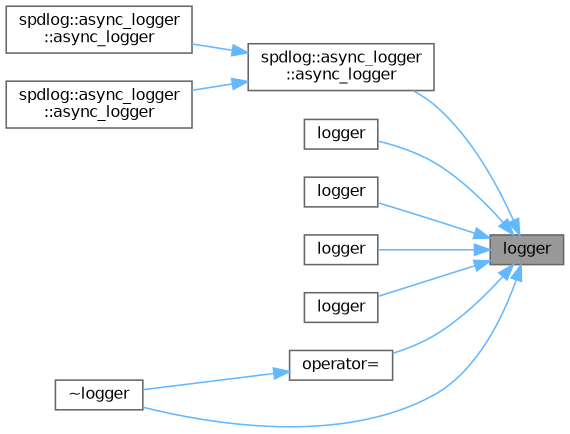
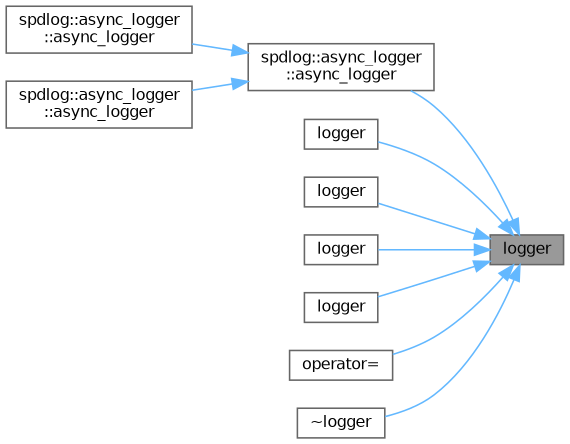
edge "~logger" -> "operator=": removed
